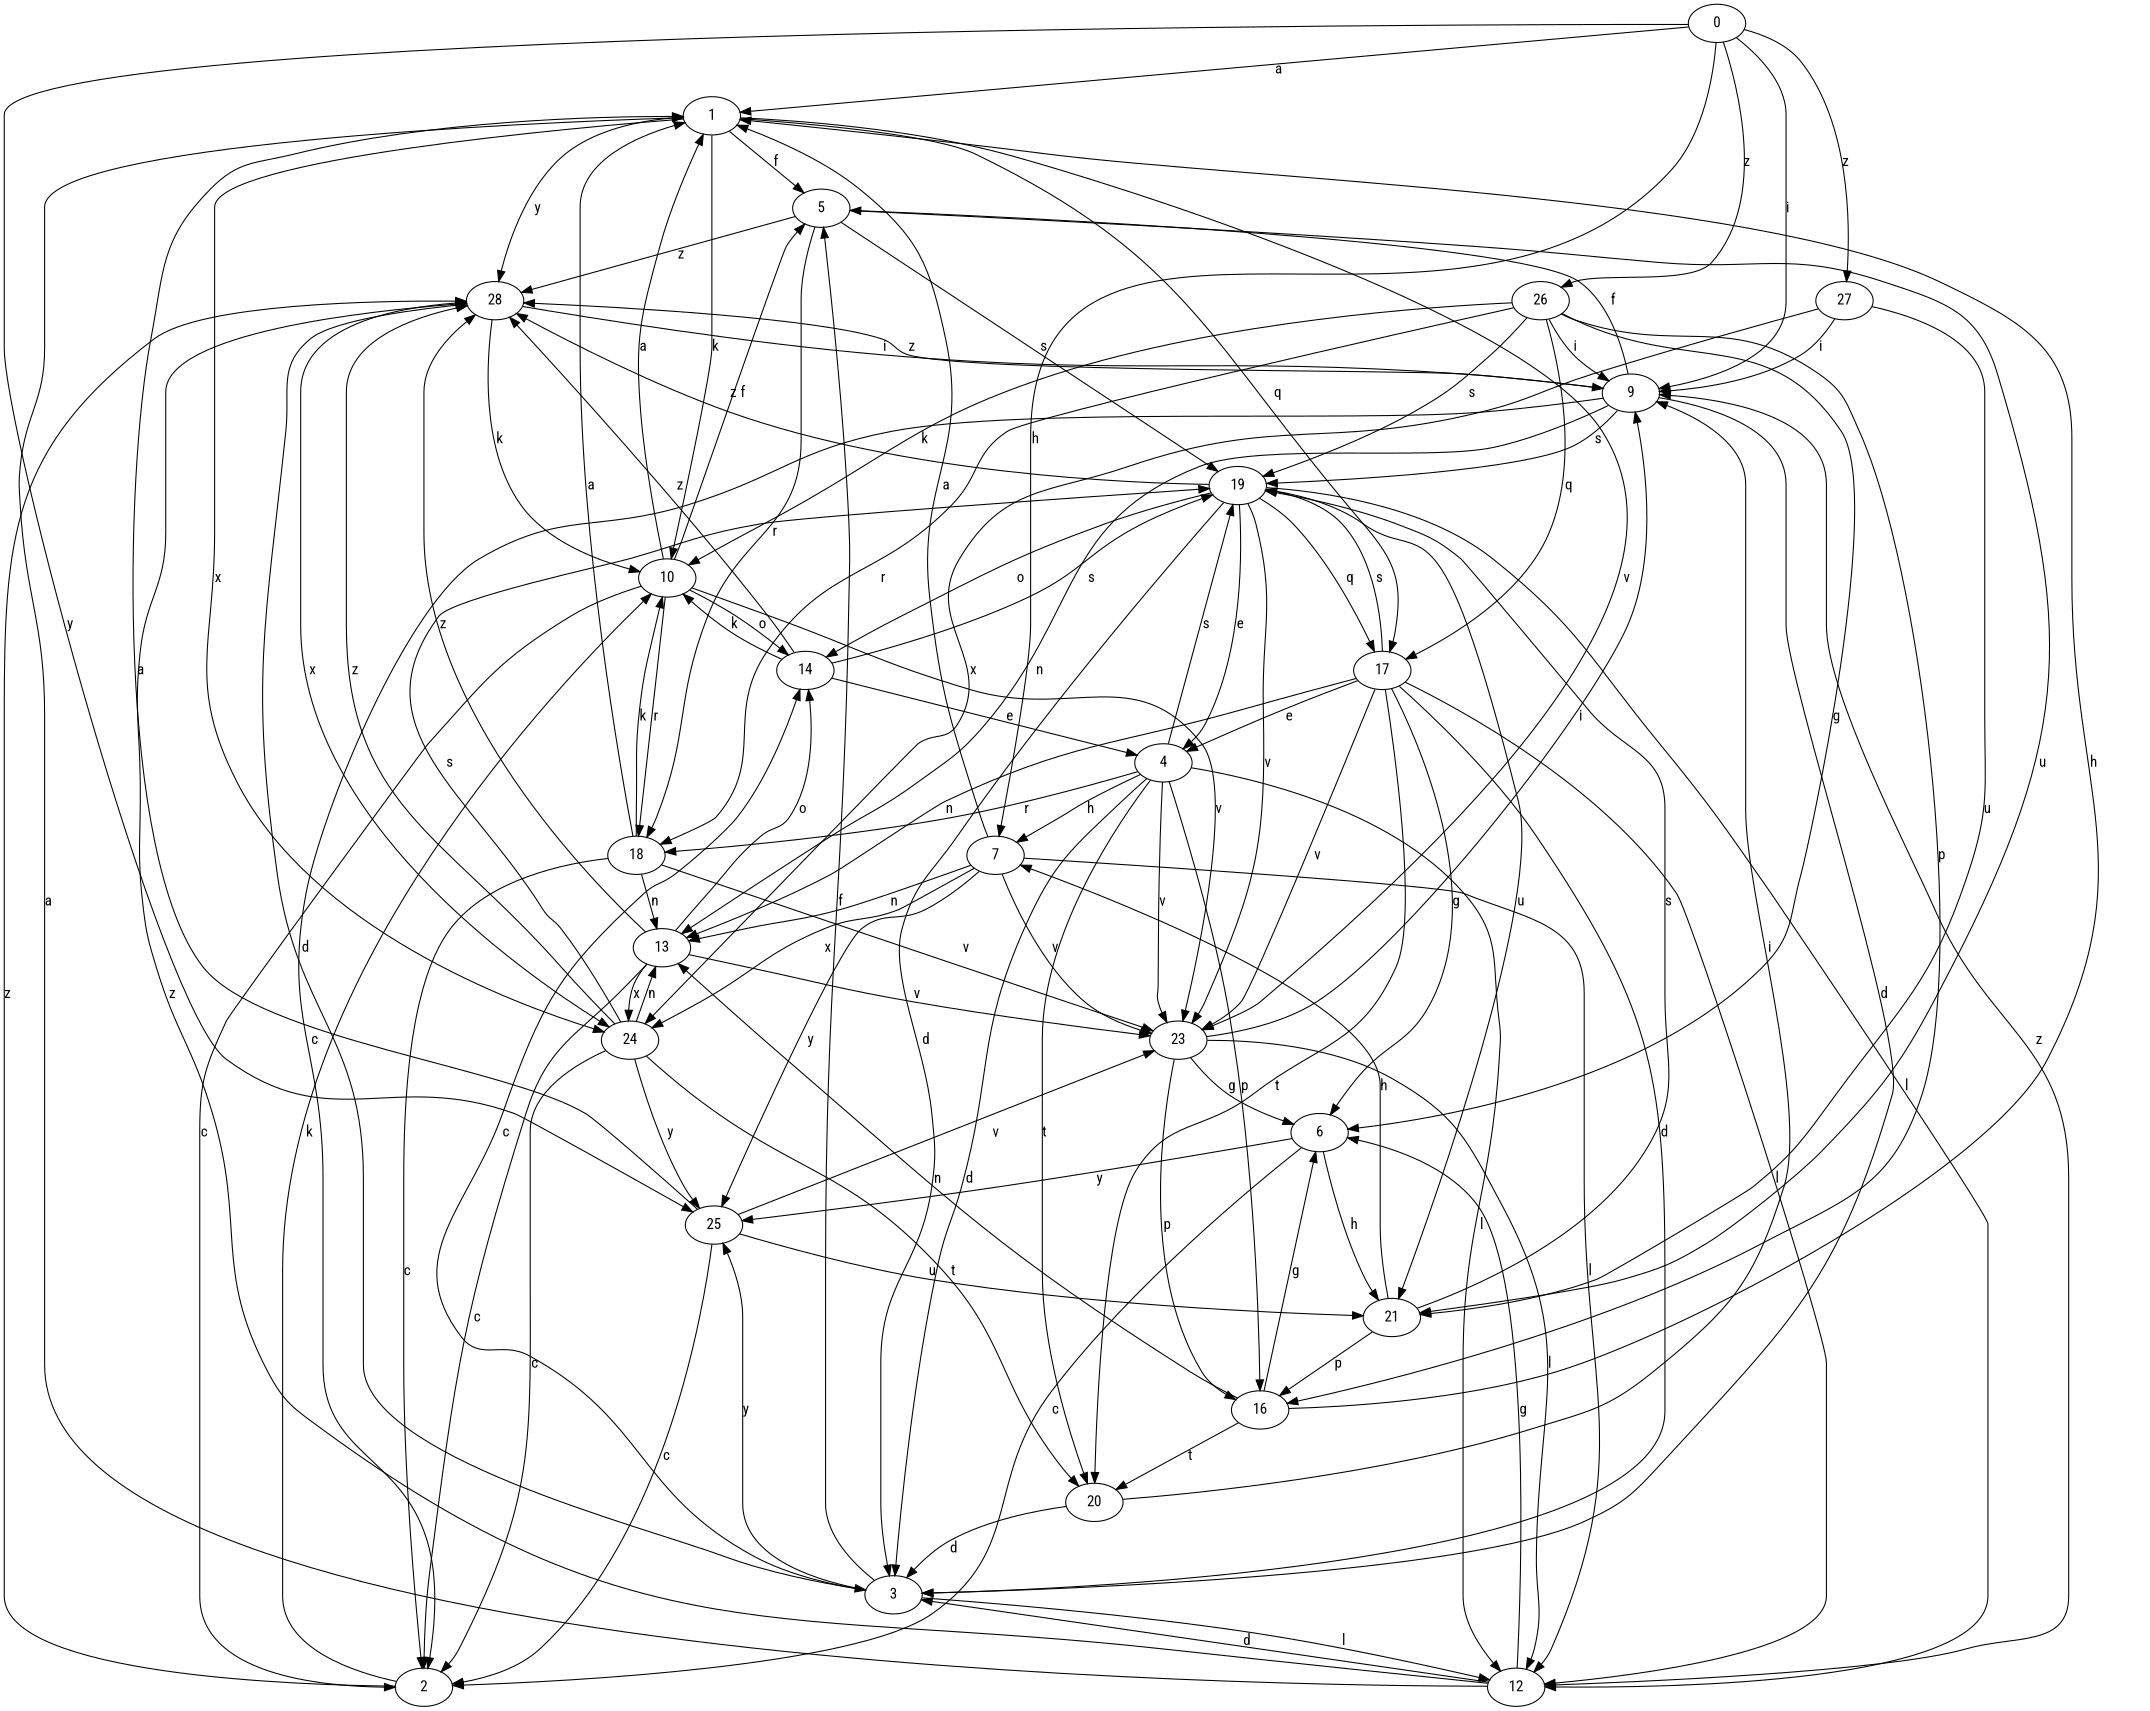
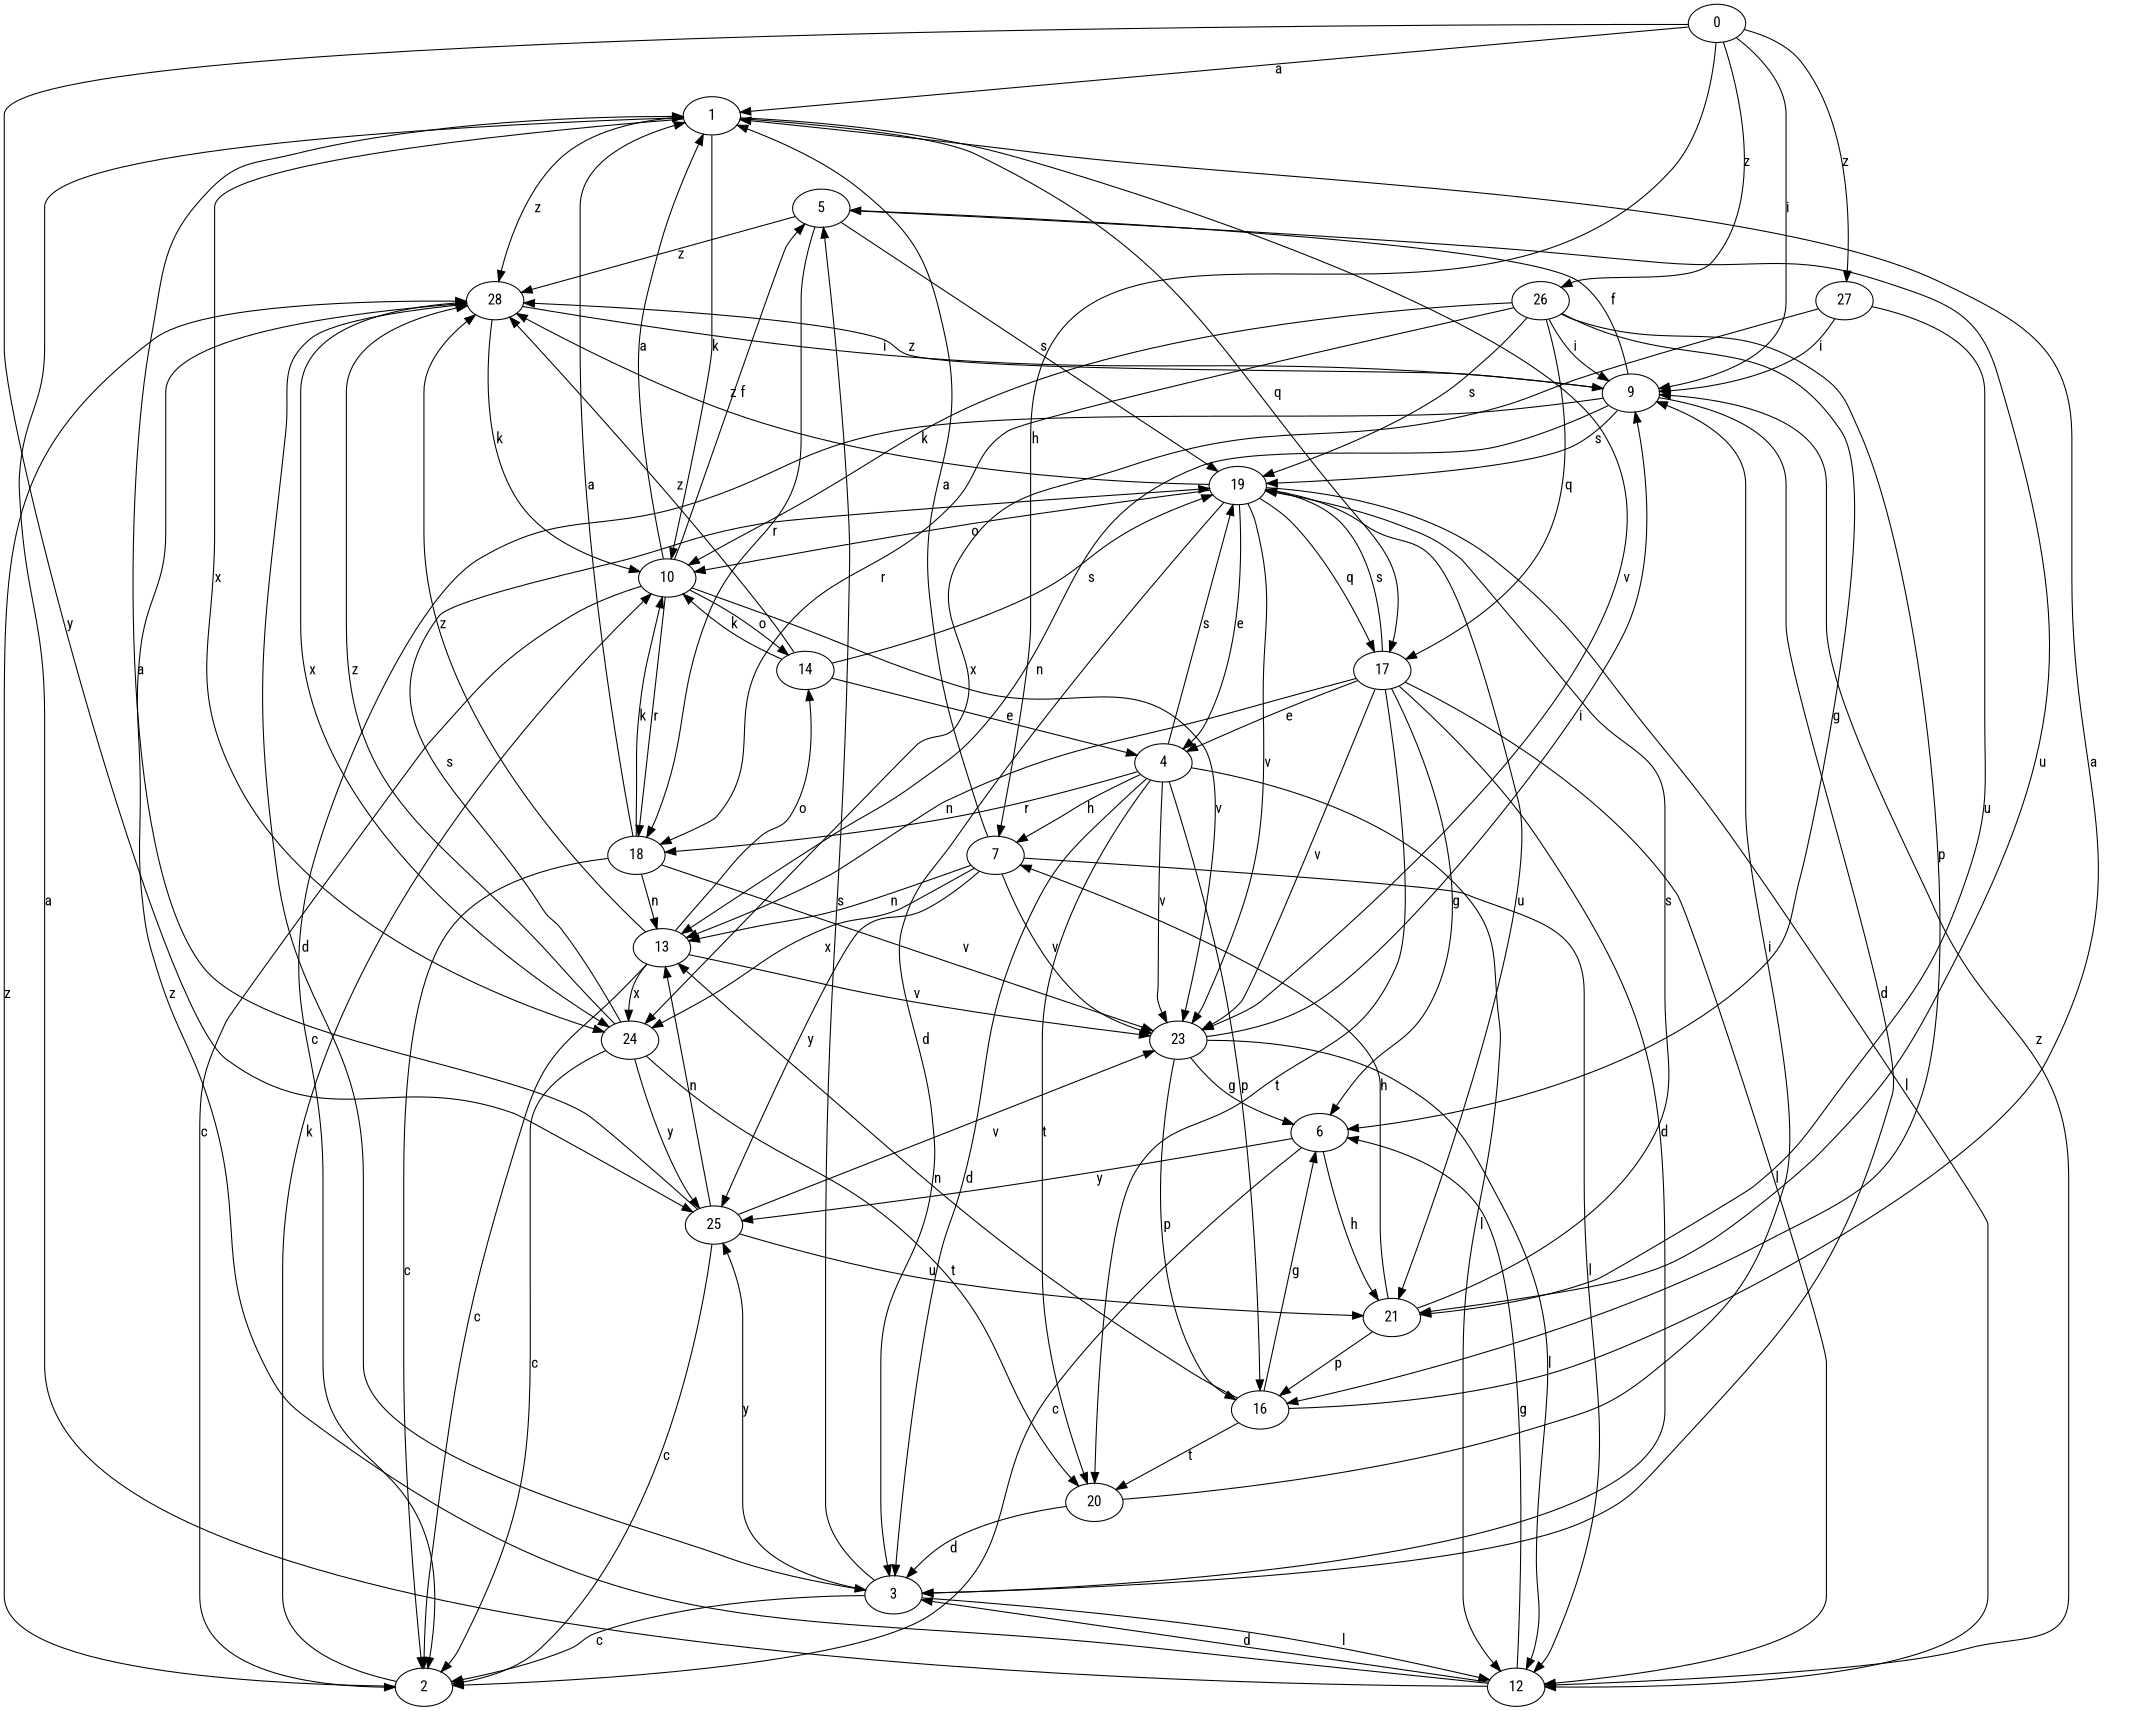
edge "1" -> "5": removed, label "f"
edge "1" -> "28": label "y" -> "z"
edge "19" -> "14": now "19" -> "10"
edge "16" -> "1": label "h" -> "a"
edge "3" -> "5": label "f" -> "s"
edge "24" -> "13": now "25" -> "13"
edge "3" -> "14": now "3" -> "2"
